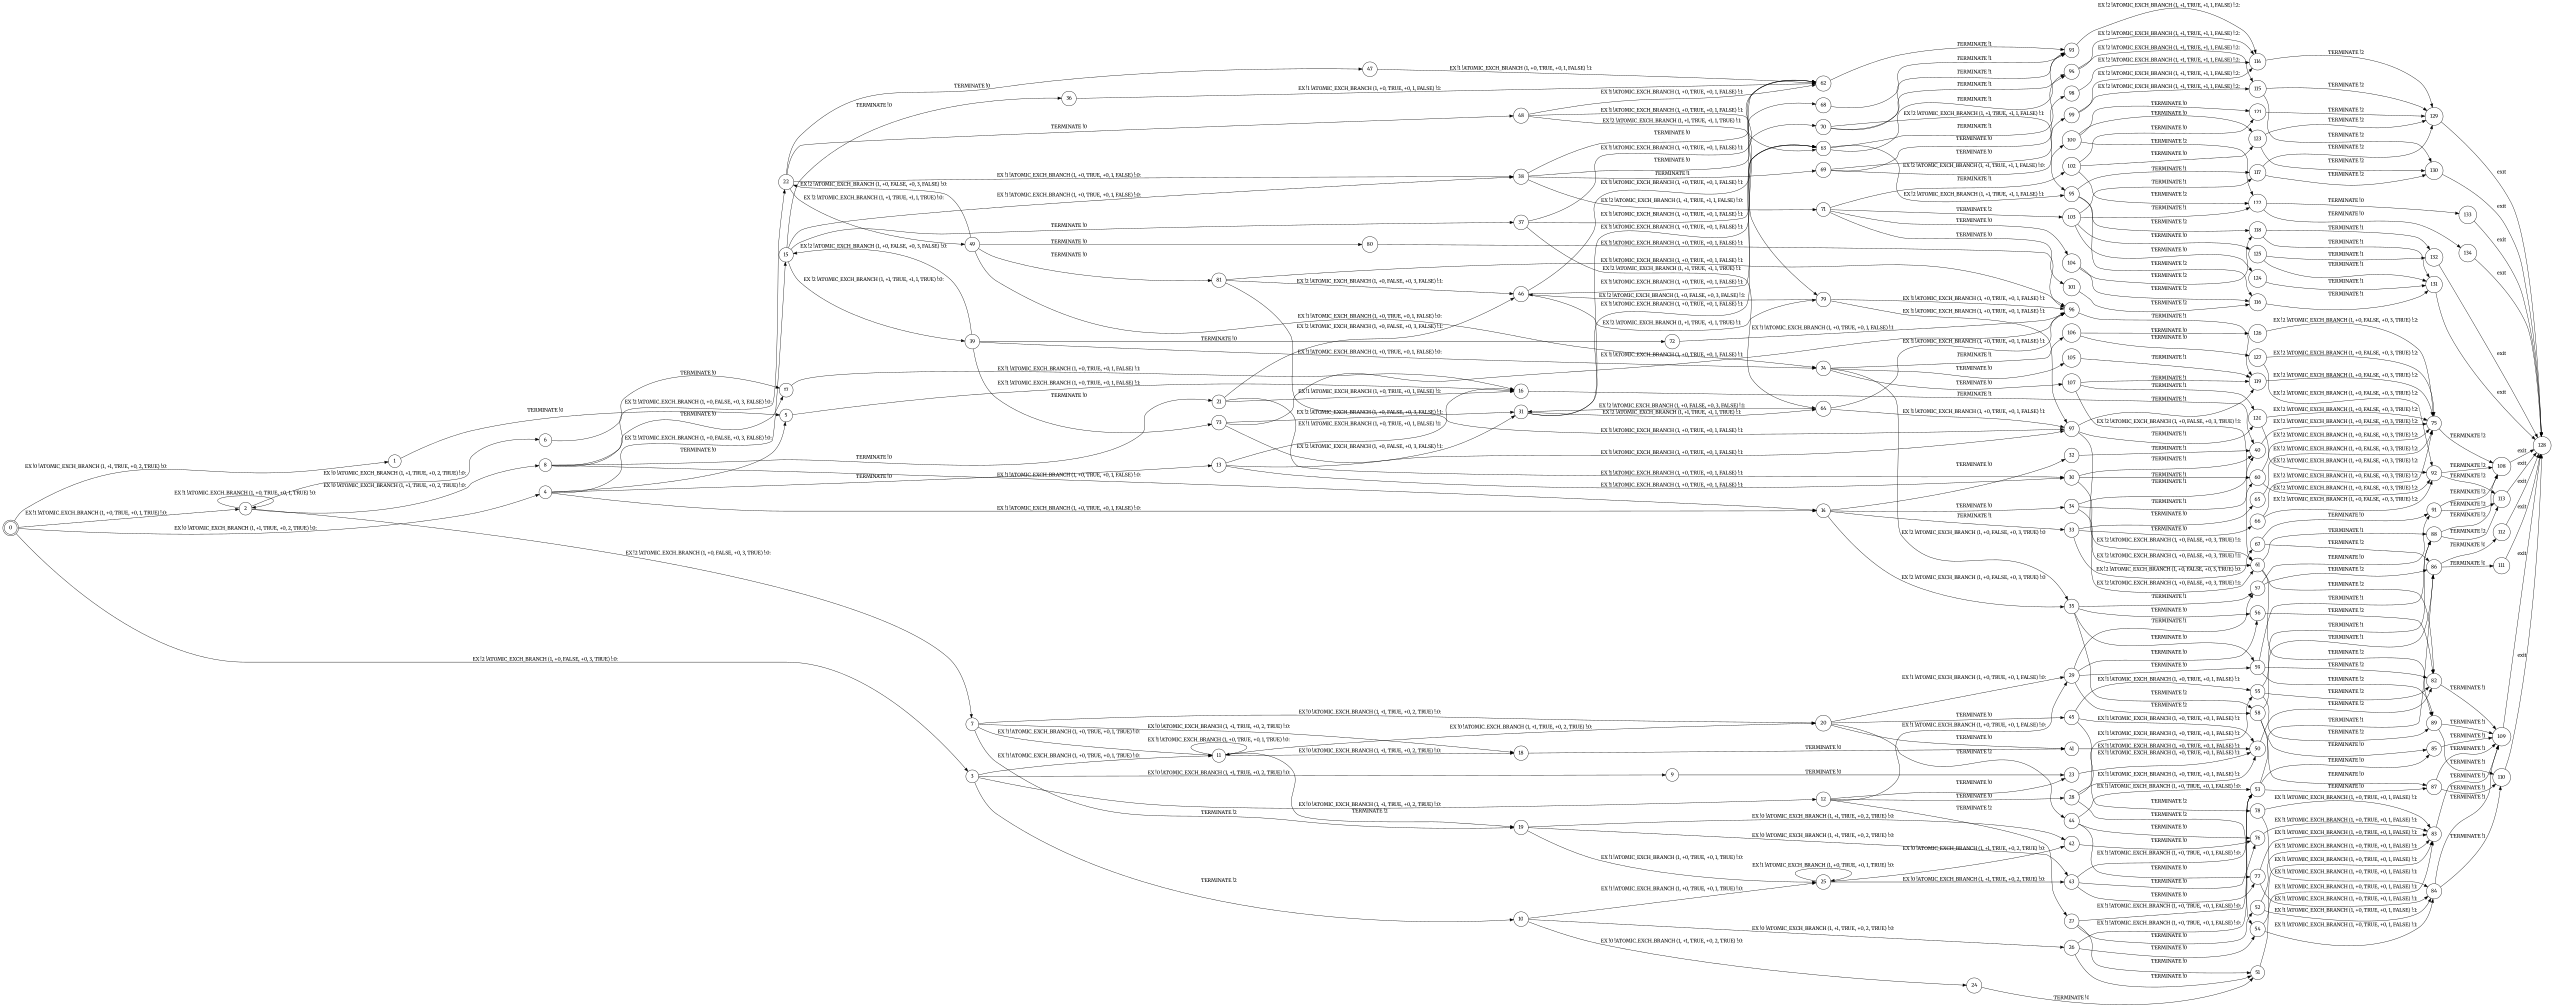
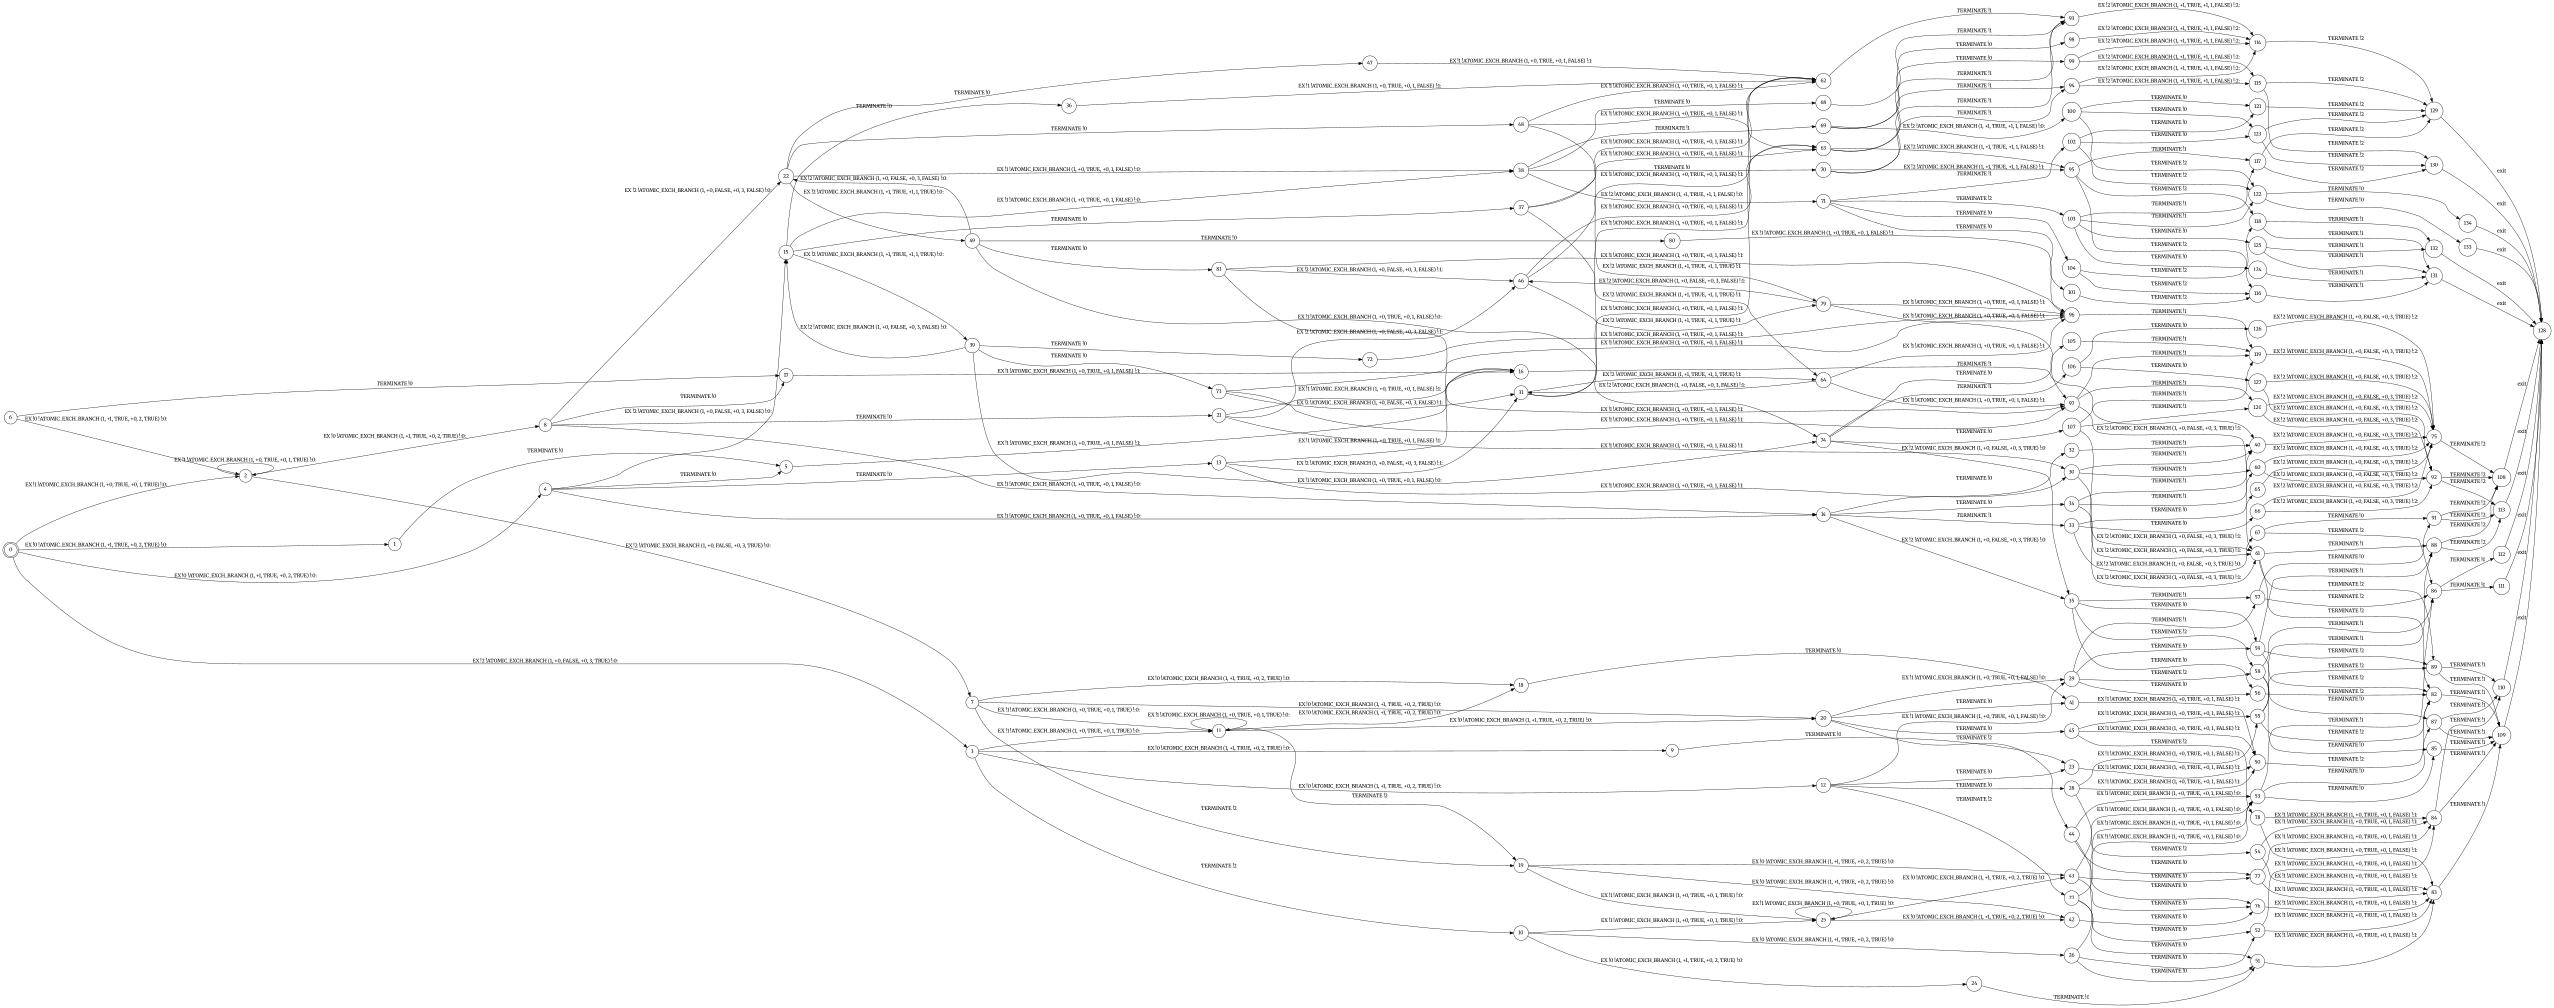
edge "2" -> "6": reversed
edge "26" -> "54": now "26" -> "52"
